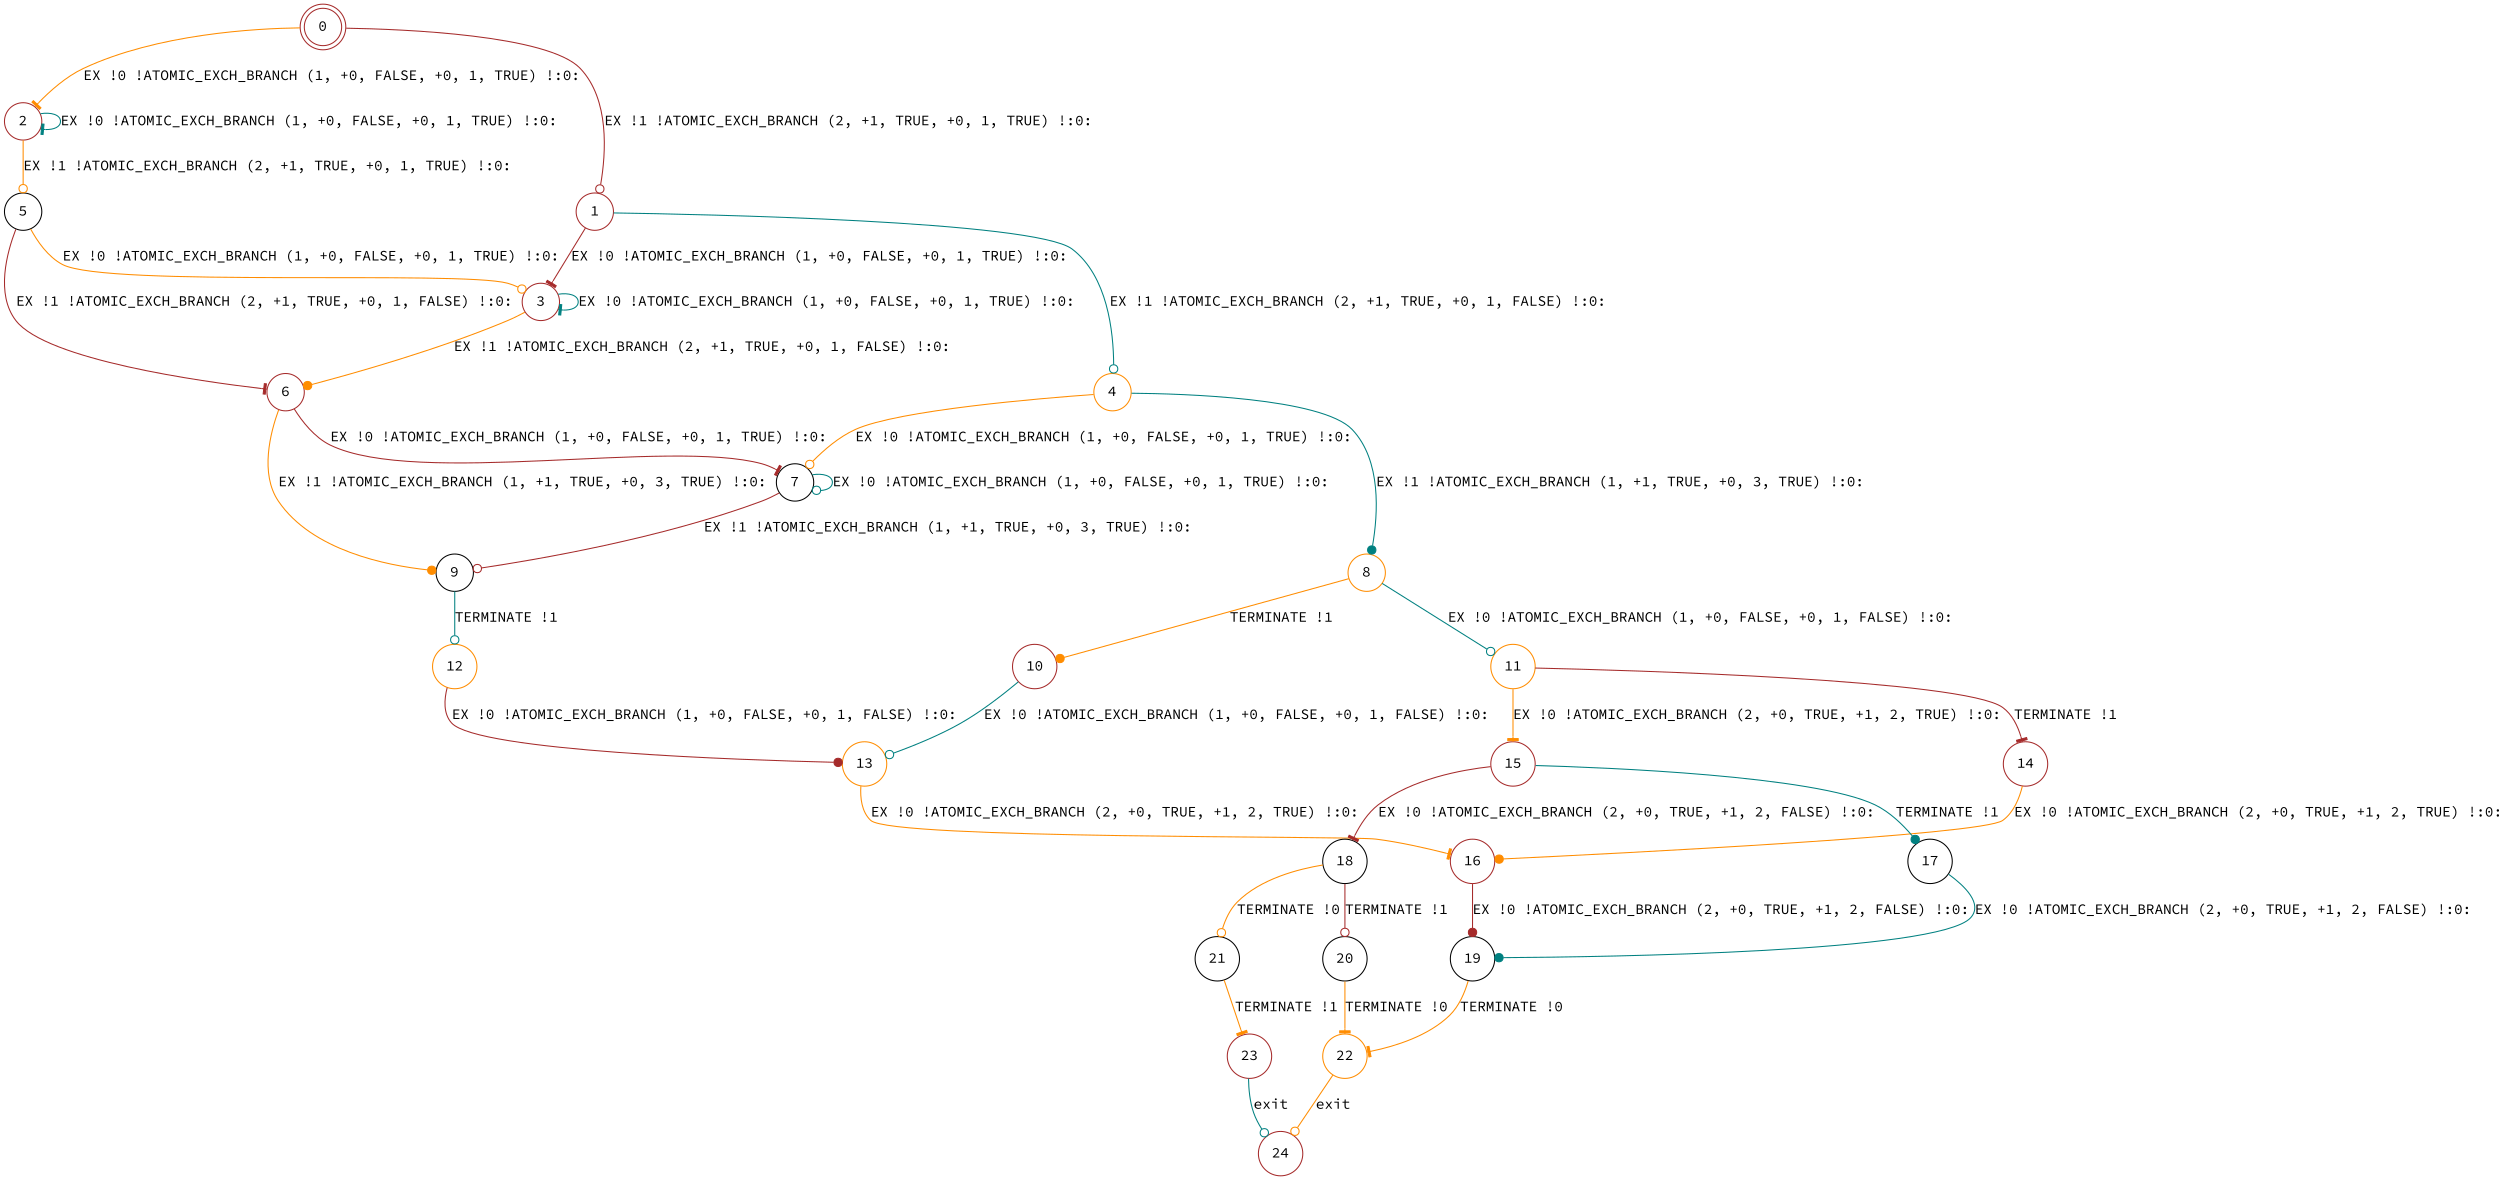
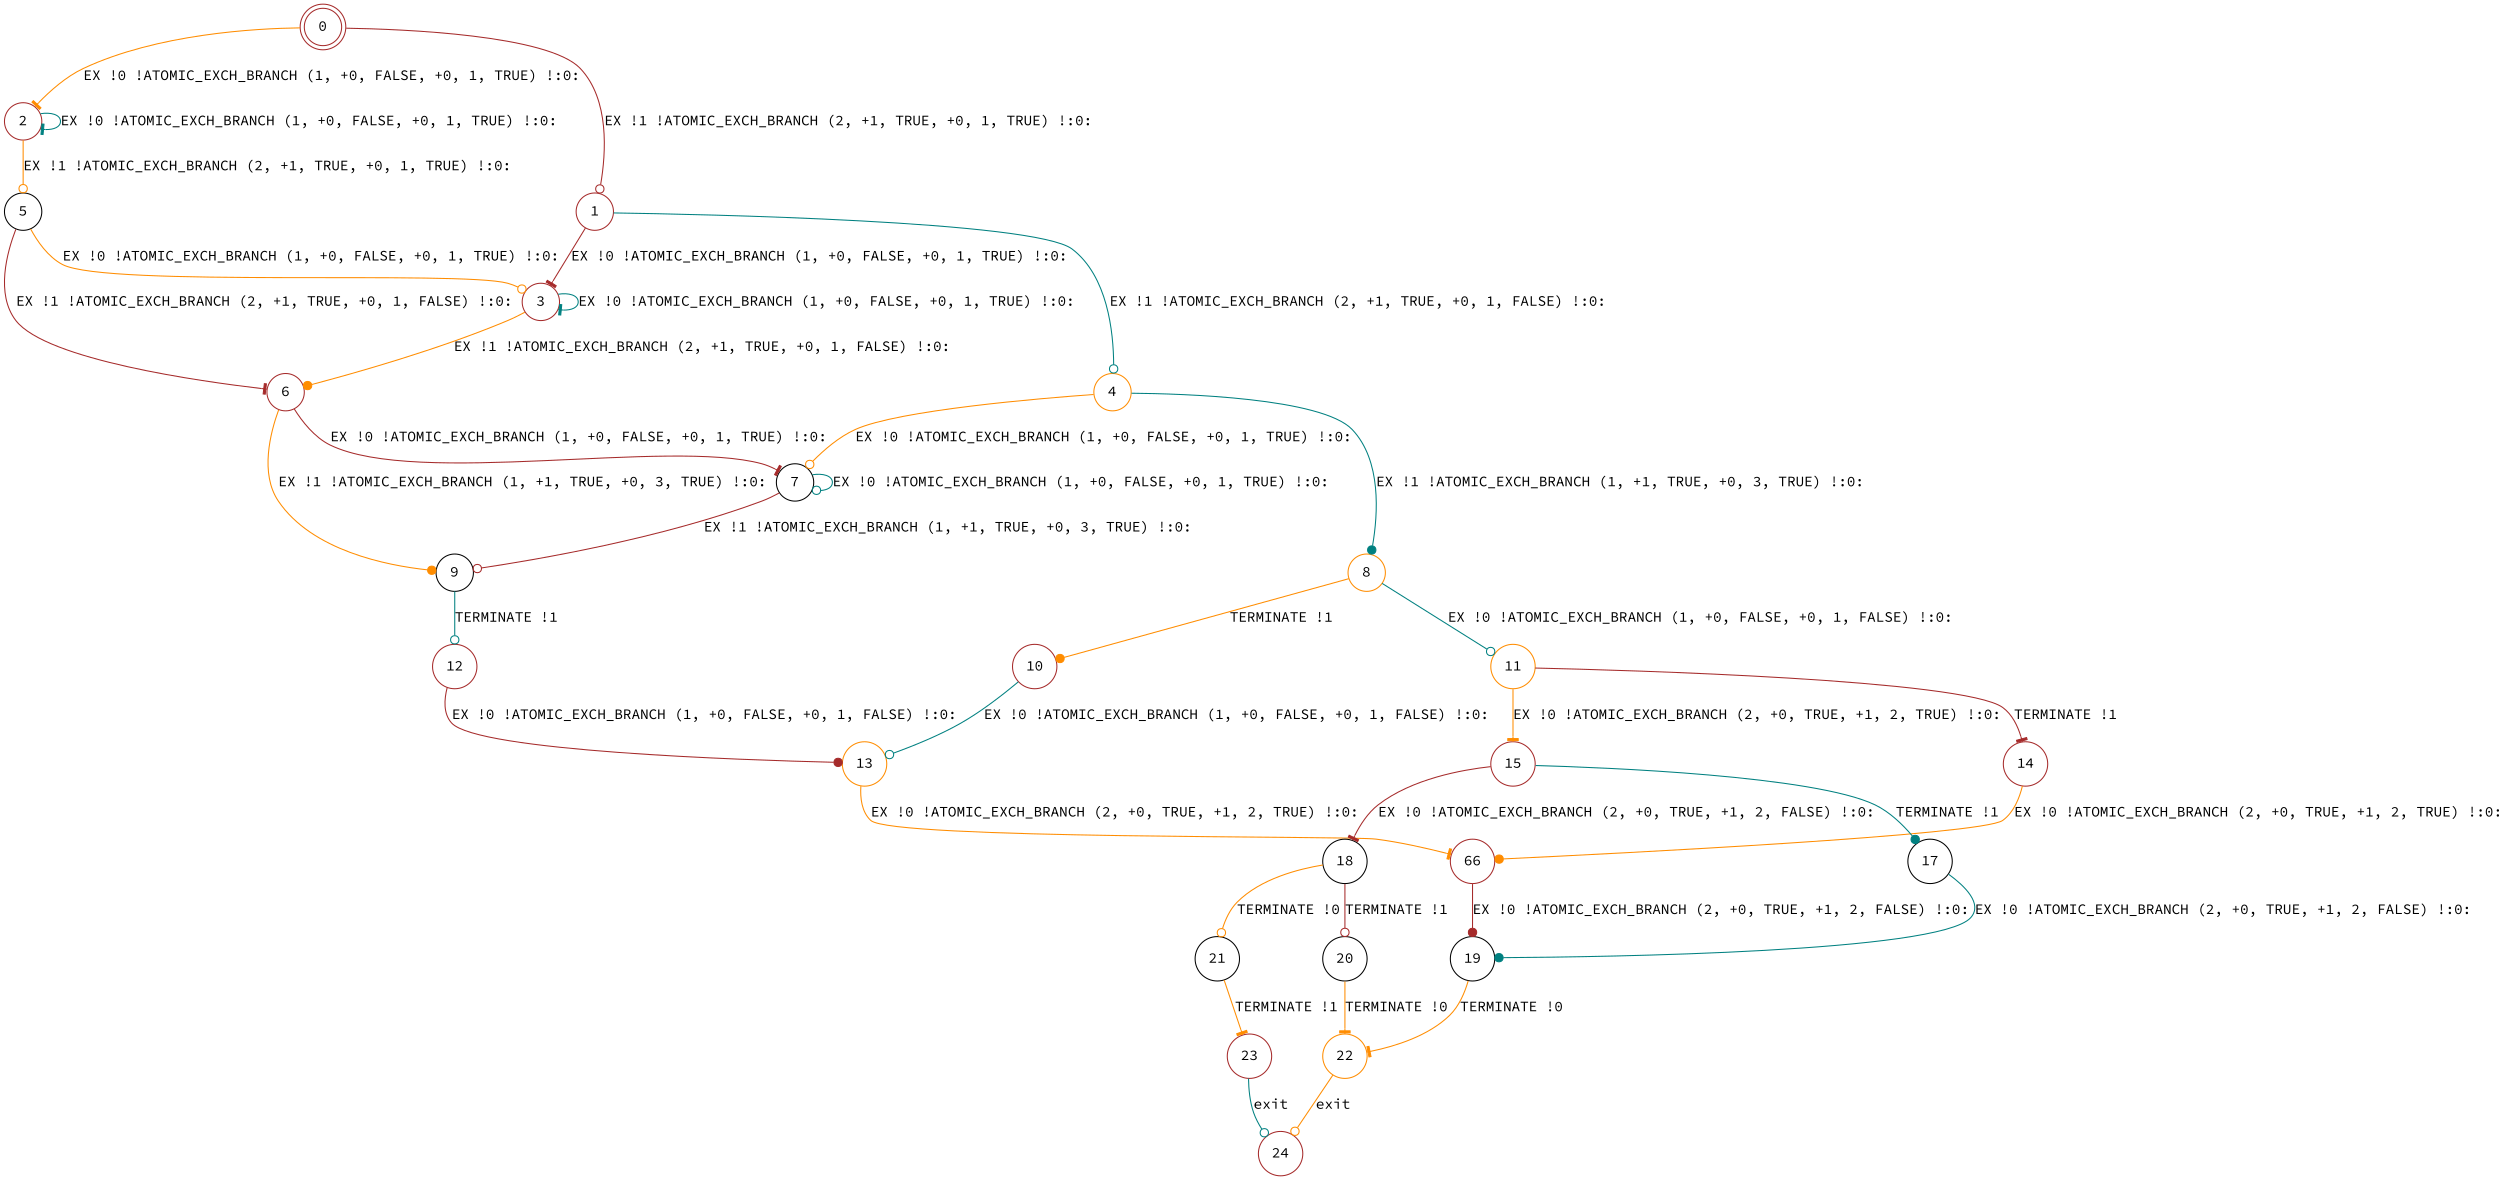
node "12": color darkorange -> brown
node "16": label "16" -> "66"
